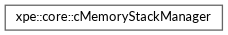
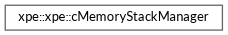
node "xpe::core::cMemoryStackManager": label "xpe::core::cMemoryStackManager" -> "xpe::xpe::cMemoryStackManager"
